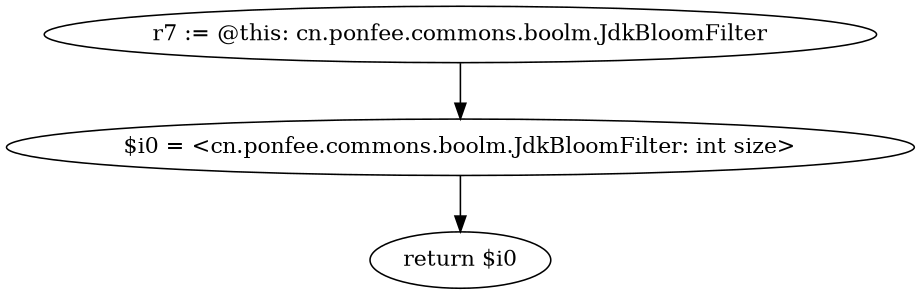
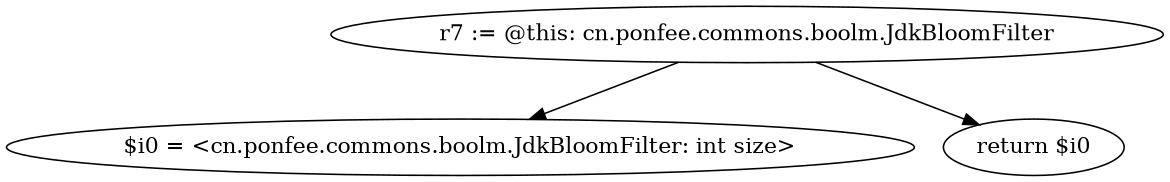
edge "$i0 = <cn.ponfee.commons.boolm.JdkBloomFilter: int size>" -> "return $i0": now "r7 := @this: cn.ponfee.commons.boolm.JdkBloomFilter" -> "return $i0"
